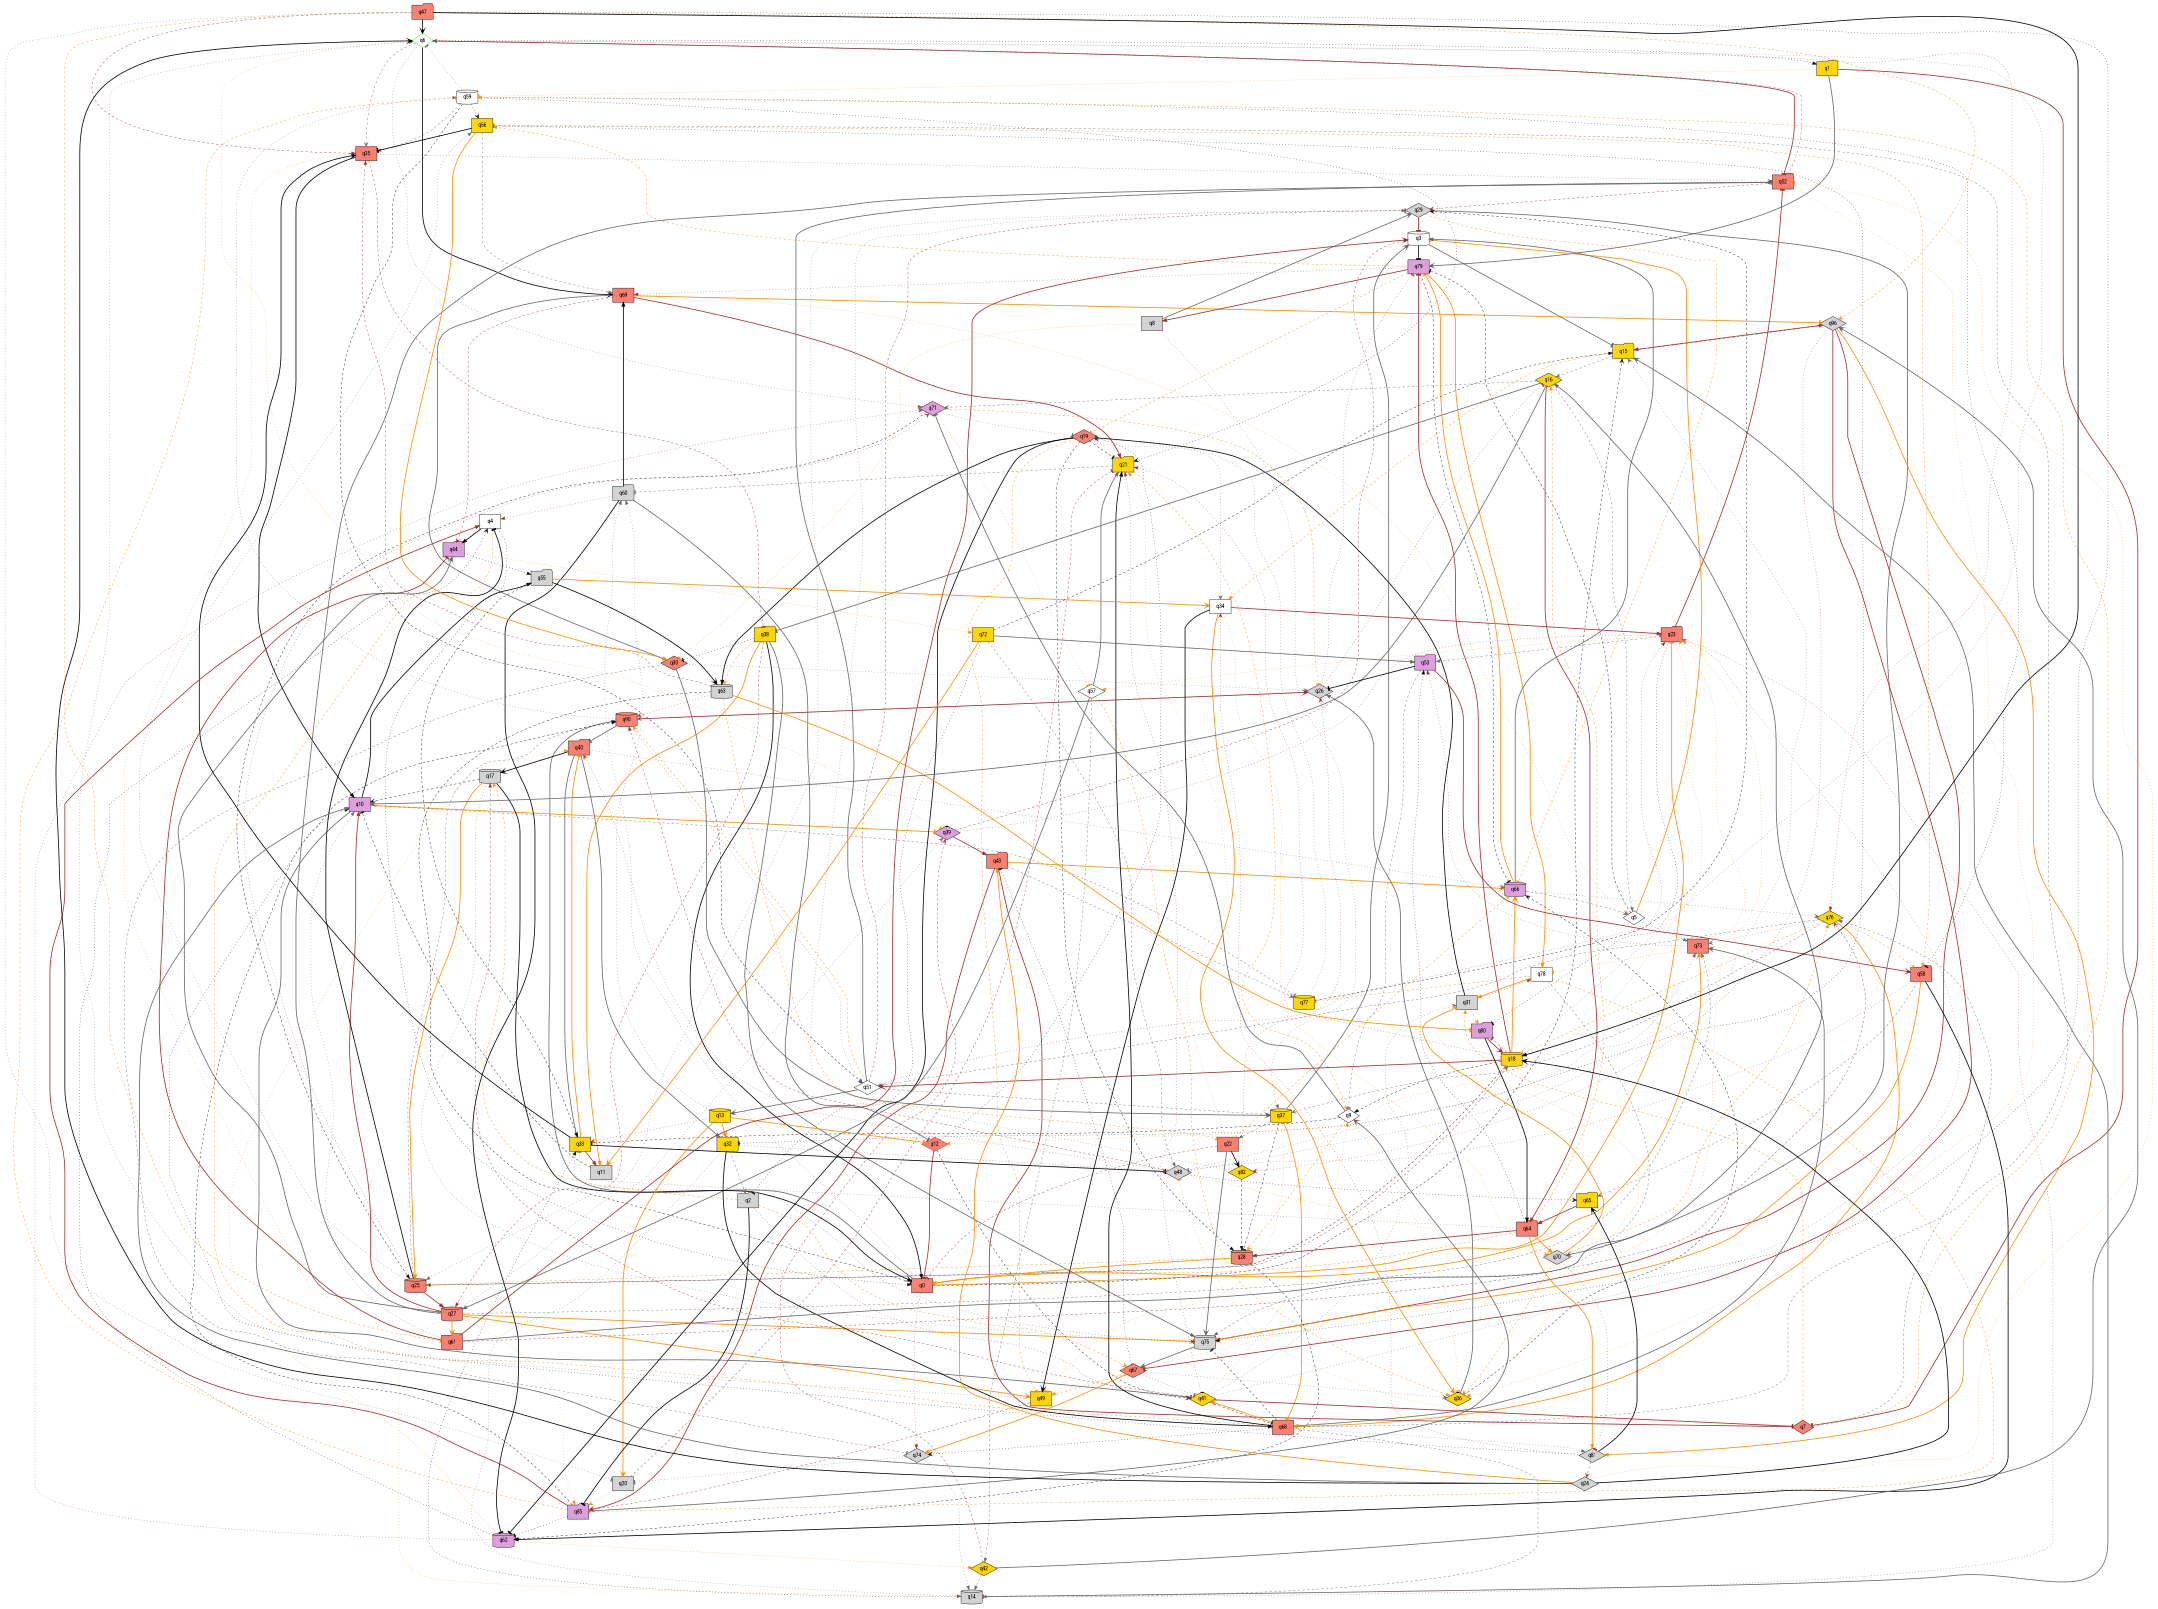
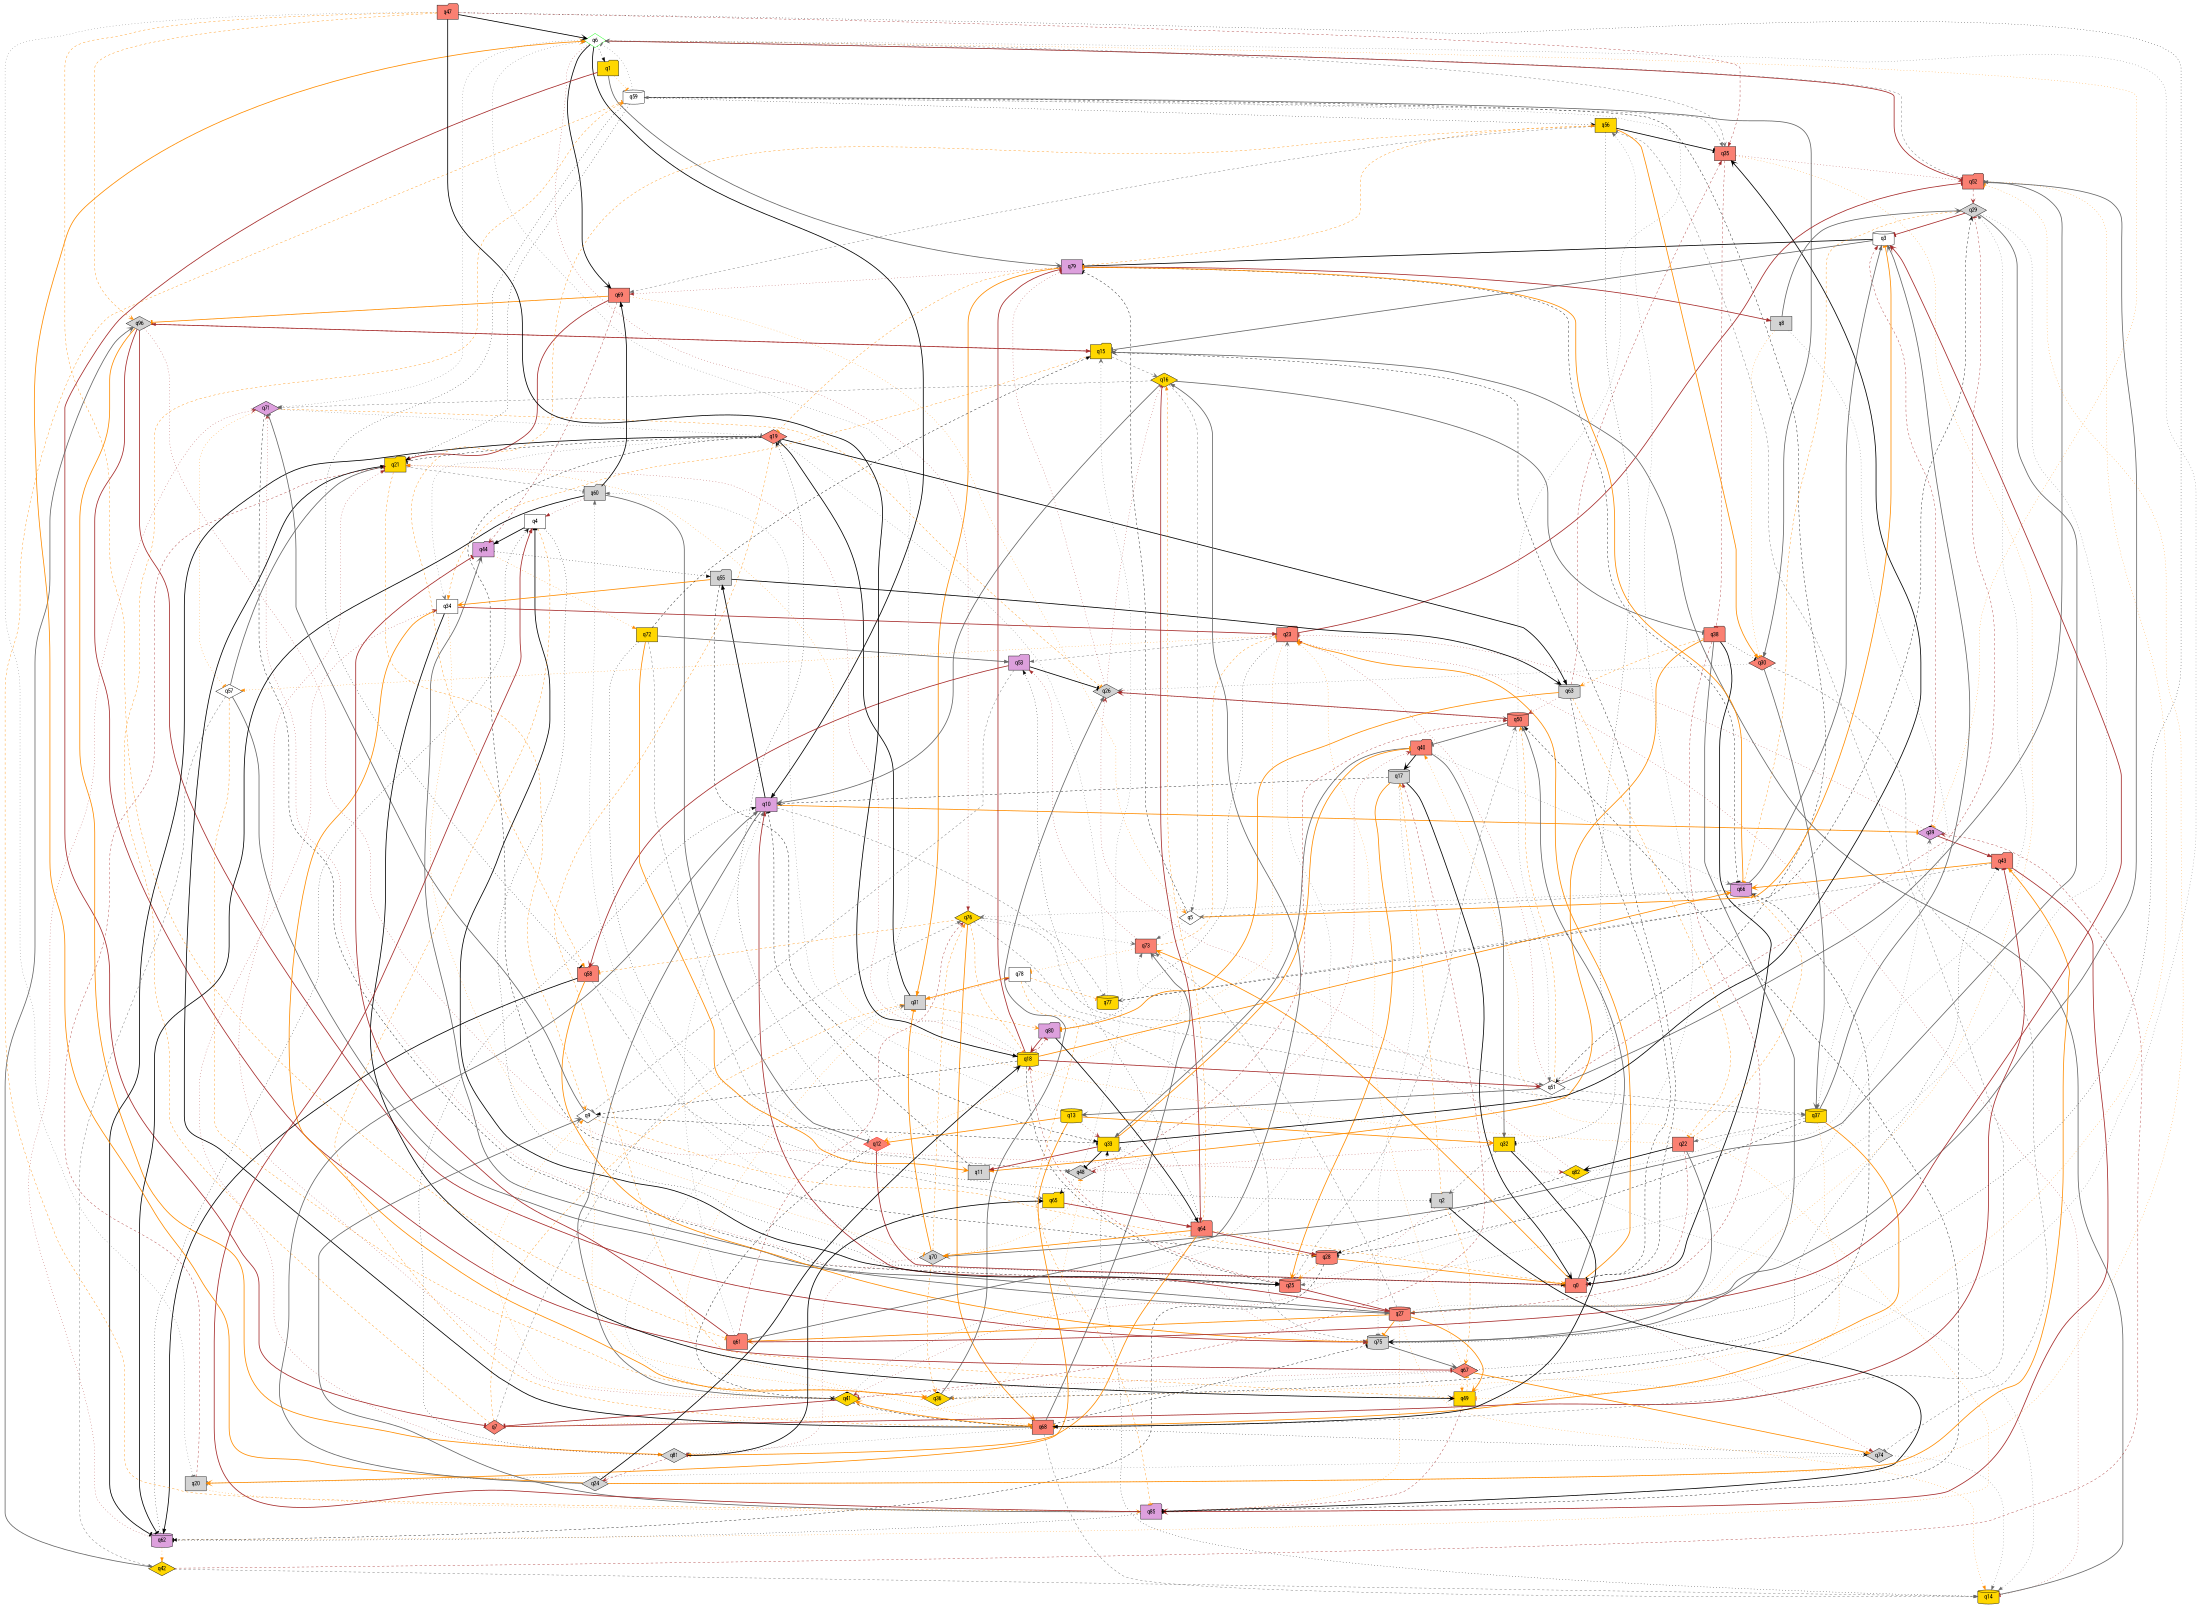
edge "q35" -> "q10": now "q6" -> "q10"
edge "q69" -> "q30": now "q59" -> "q30"
edge "q79" -> "q78": now "q79" -> "q31"
node "q38": fillcolor gold -> salmon
node "q90": label "q90" -> "q50"
edge "q73" -> "q23": style dotted -> dashed
edge "q24" -> "q6": color black -> darkorange
node "q14": fillcolor lightgrey -> gold
